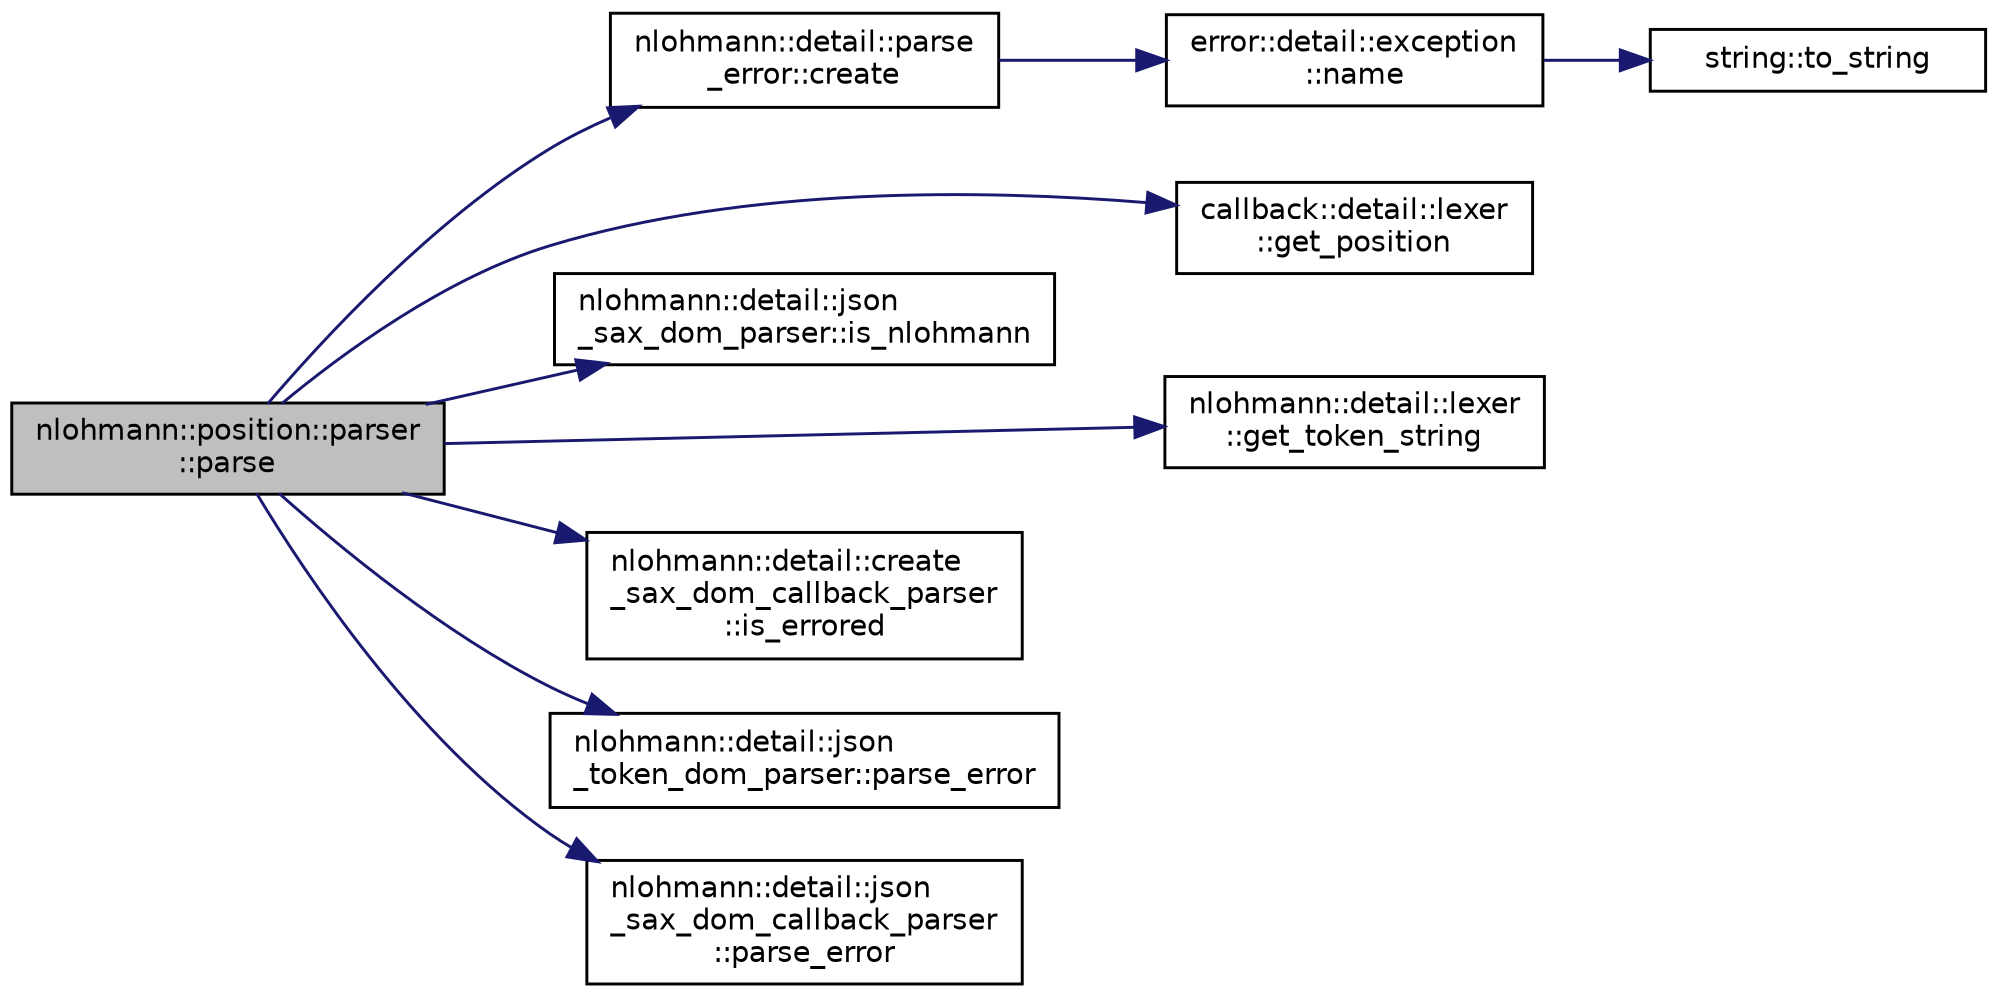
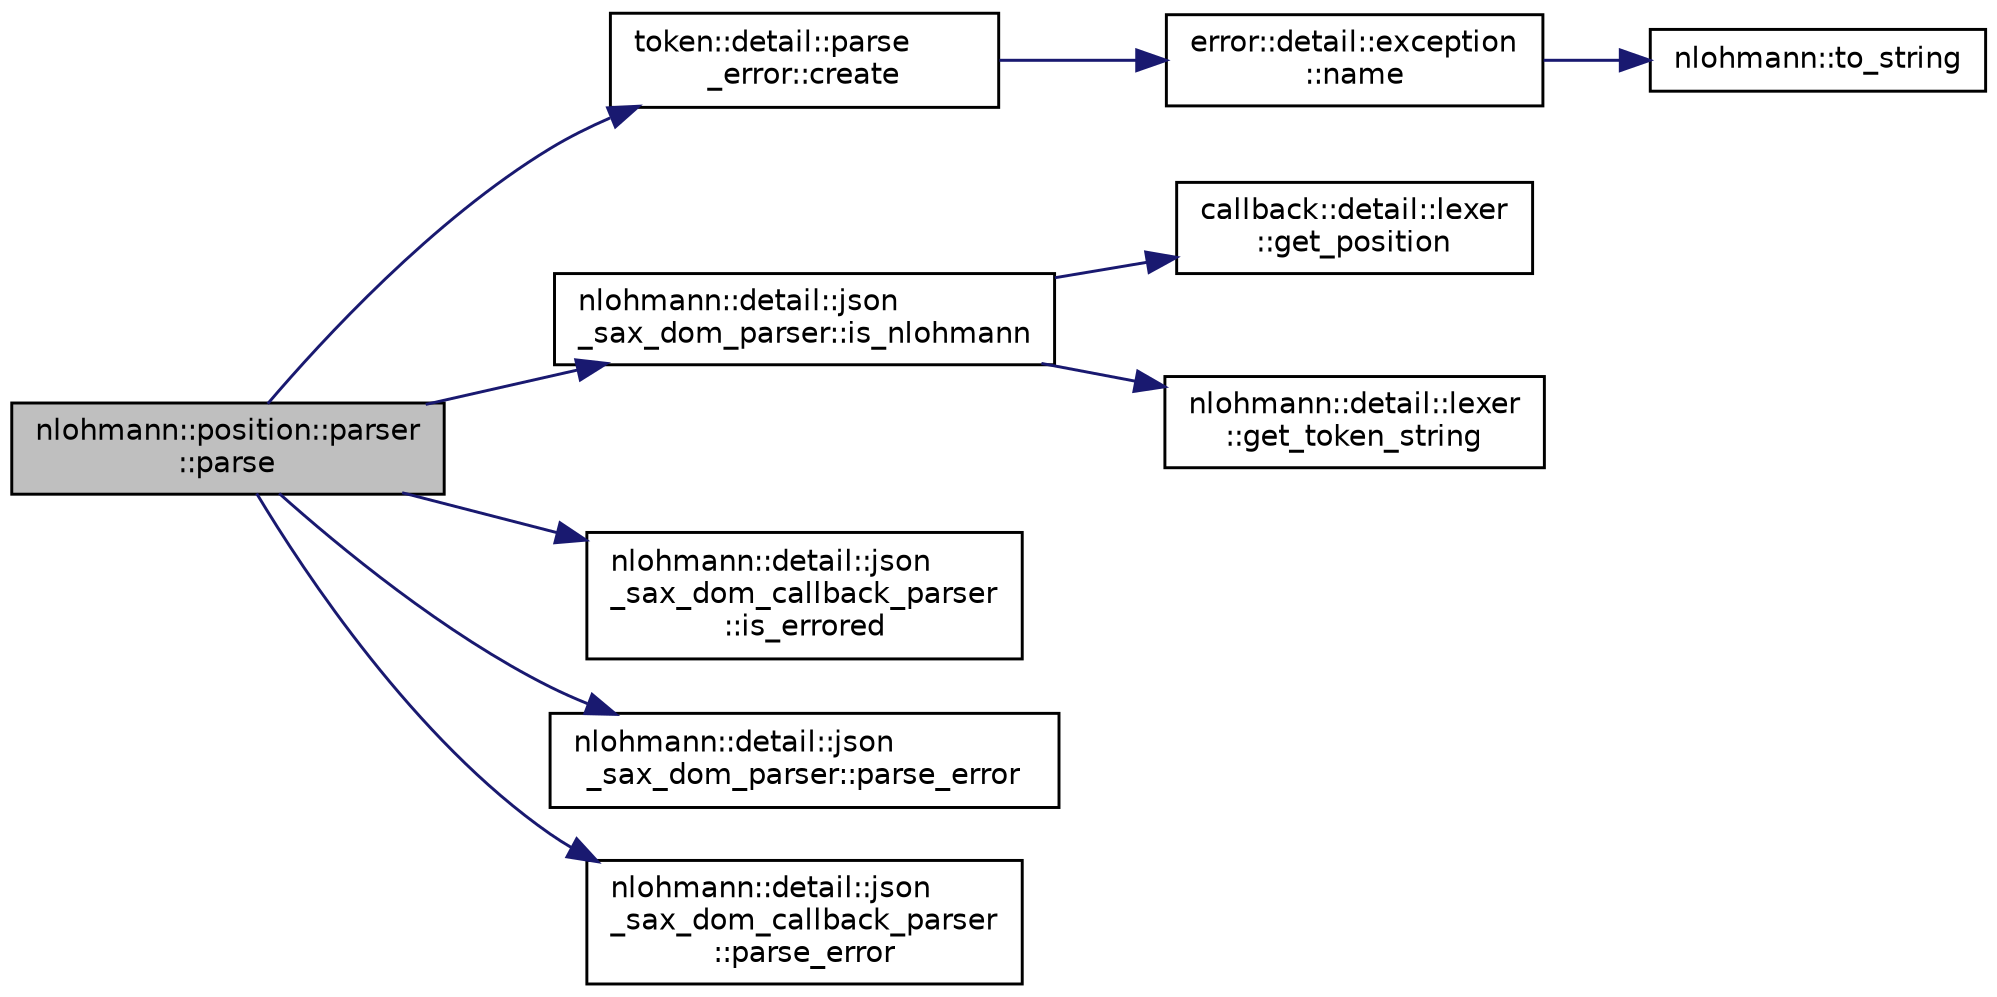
node "nlohmann::detail::parse _error::create": label "nlohmann::detail::parse _error::create" -> "token::detail::parse _error::create"
node "string::to_string": label "string::to_string" -> "nlohmann::to_string"
edge "nlohmann::position::parser ::parse" -> "callback::detail::lexer ::get_position": now "nlohmann::detail::json _sax_dom_parser::is_nlohmann" -> "callback::detail::lexer ::get_position"
edge "nlohmann::position::parser ::parse" -> "nlohmann::detail::lexer ::get_token_string": now "nlohmann::detail::json _sax_dom_parser::is_nlohmann" -> "nlohmann::detail::lexer ::get_token_string"
node "nlohmann::detail::create _sax_dom_callback_parser ::is_errored": label "nlohmann::detail::create _sax_dom_callback_parser ::is_errored" -> "nlohmann::detail::json _sax_dom_callback_parser ::is_errored"
node "nlohmann::detail::json _token_dom_parser::parse_error": label "nlohmann::detail::json _token_dom_parser::parse_error" -> "nlohmann::detail::json _sax_dom_parser::parse_error"
